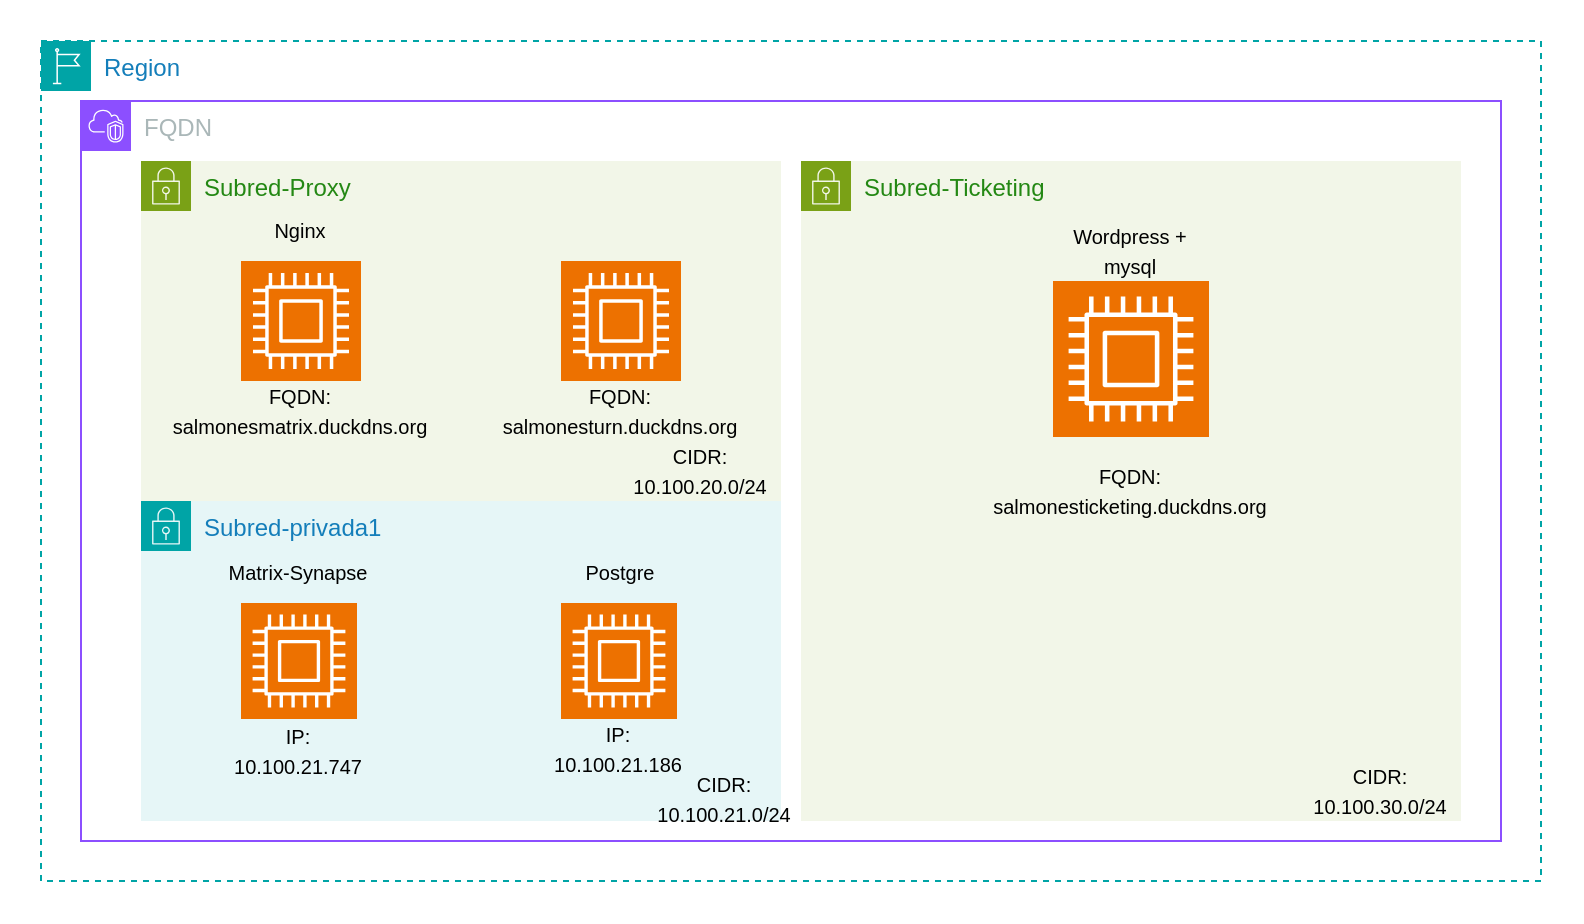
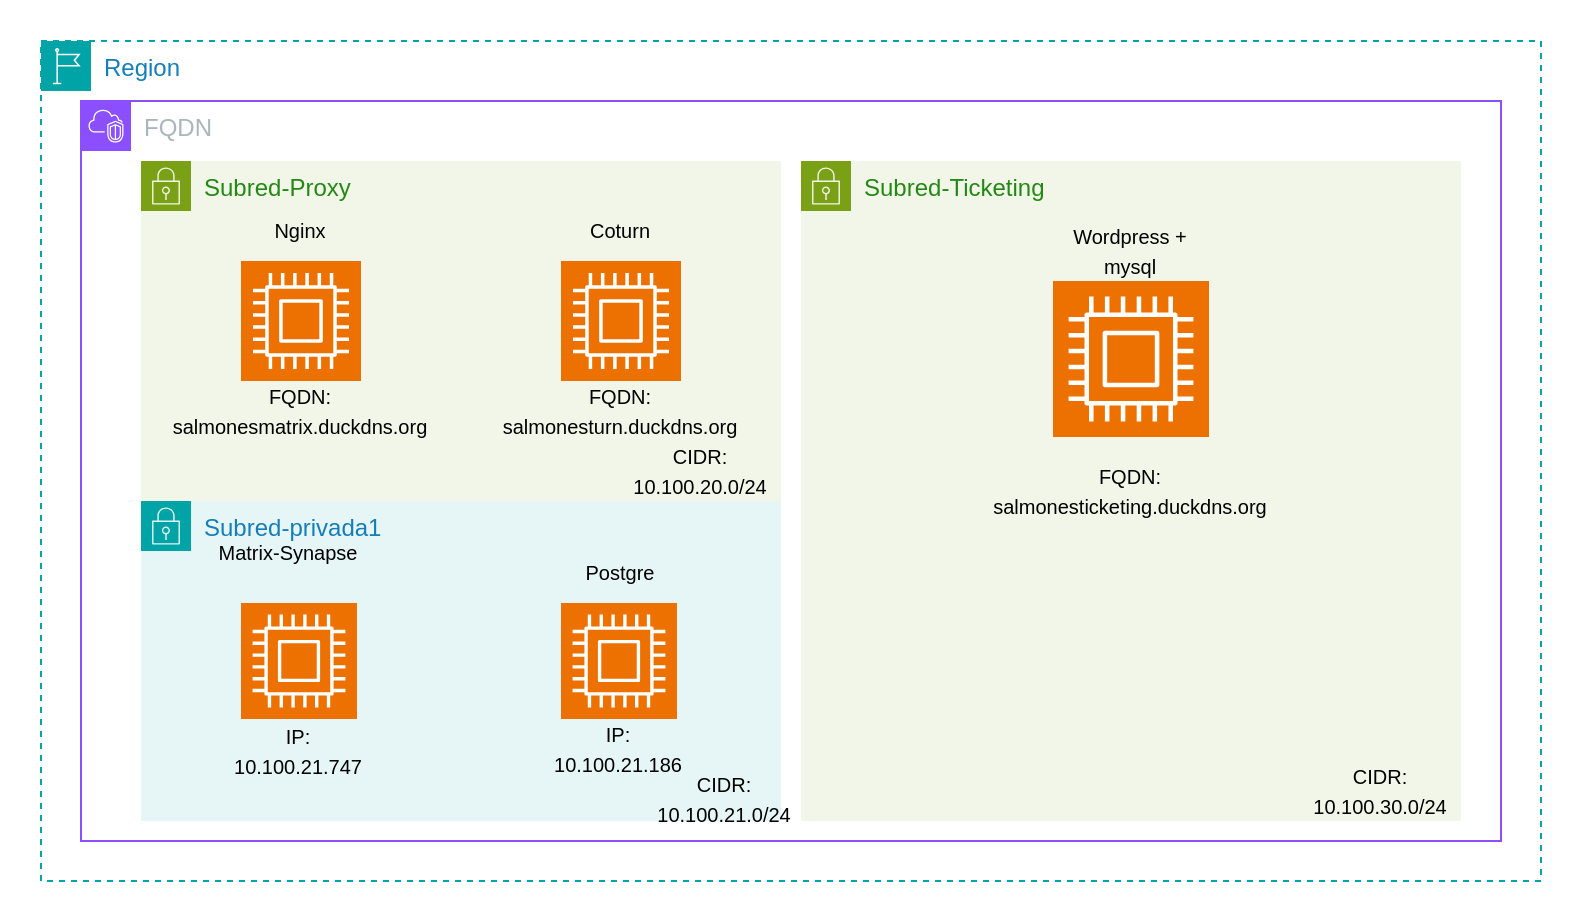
node "Coturn": added
node "Matrix-Synapse": moved (299, 573) -> (289, 553)
